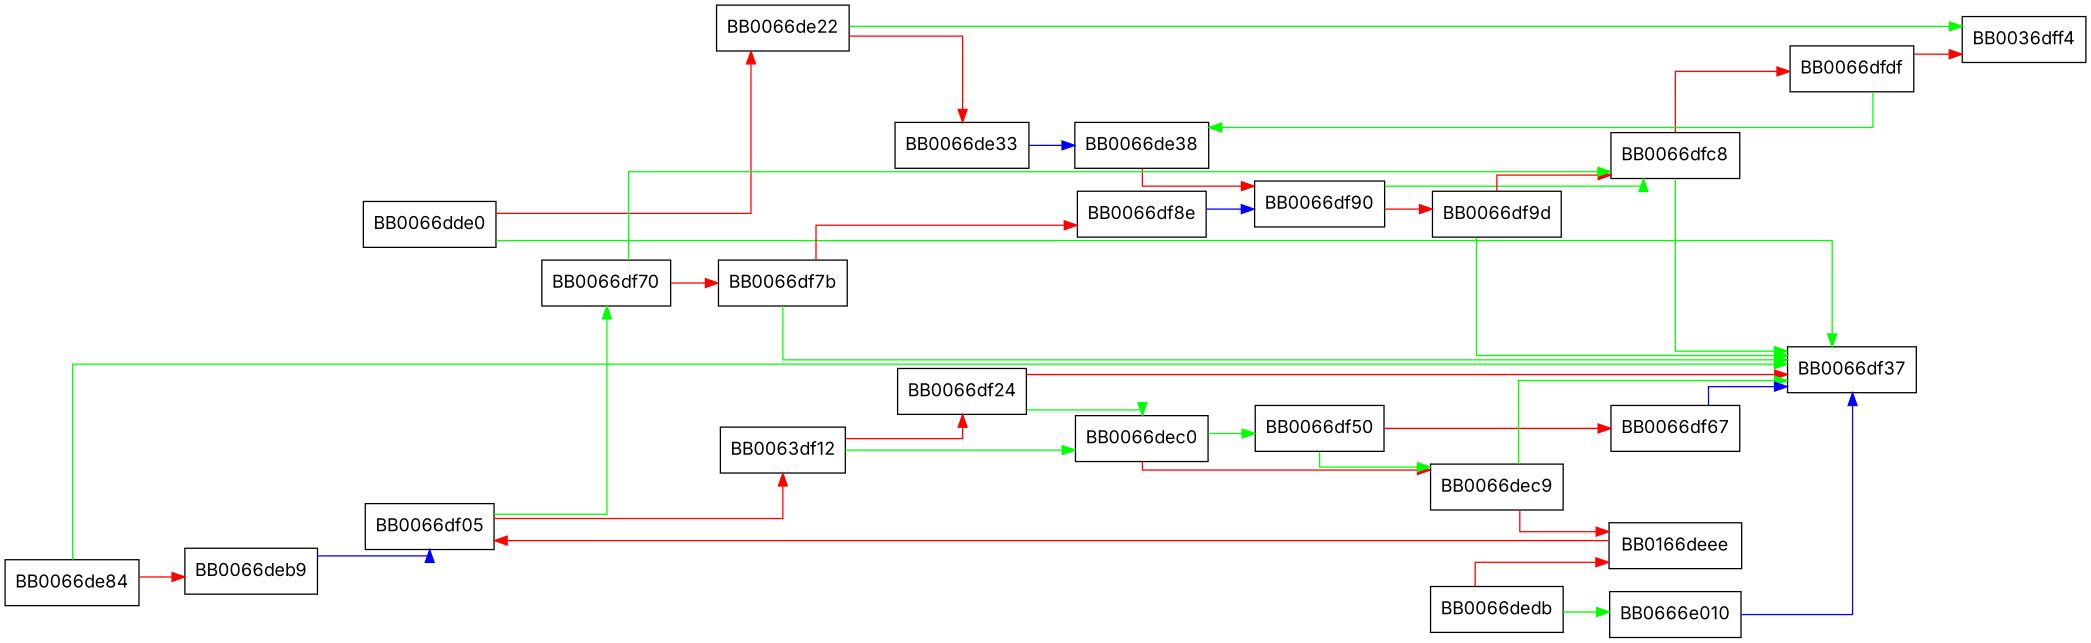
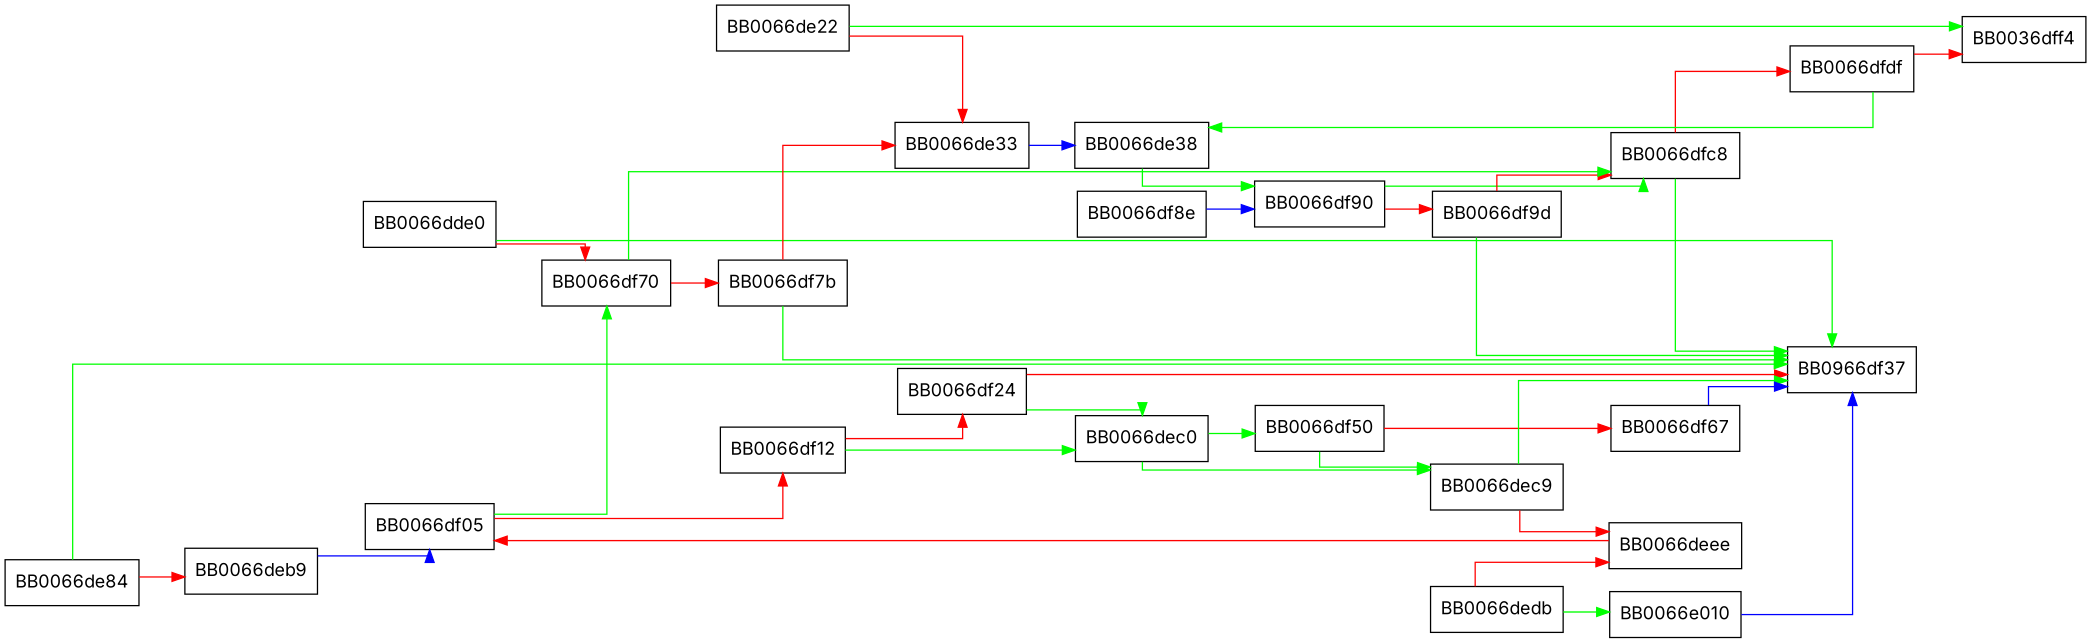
edge "BB0066de38" -> "BB0066df90": color red -> green
edge "BB0066dde0" -> "BB0066de22": now "BB0066dde0" -> "BB0066df70"
edge "BB0066df7b" -> "BB0066df8e": now "BB0066df7b" -> "BB0066de33"
node "BB0066df37": label "BB0066df37" -> "BB0966df37"
node "BB0063df12": label "BB0063df12" -> "BB0066df12"
edge "BB0066dec0" -> "BB0066dec9": color red -> green
node "BB0166deee": label "BB0166deee" -> "BB0066deee"
node "BB0666e010": label "BB0666e010" -> "BB0066e010"
